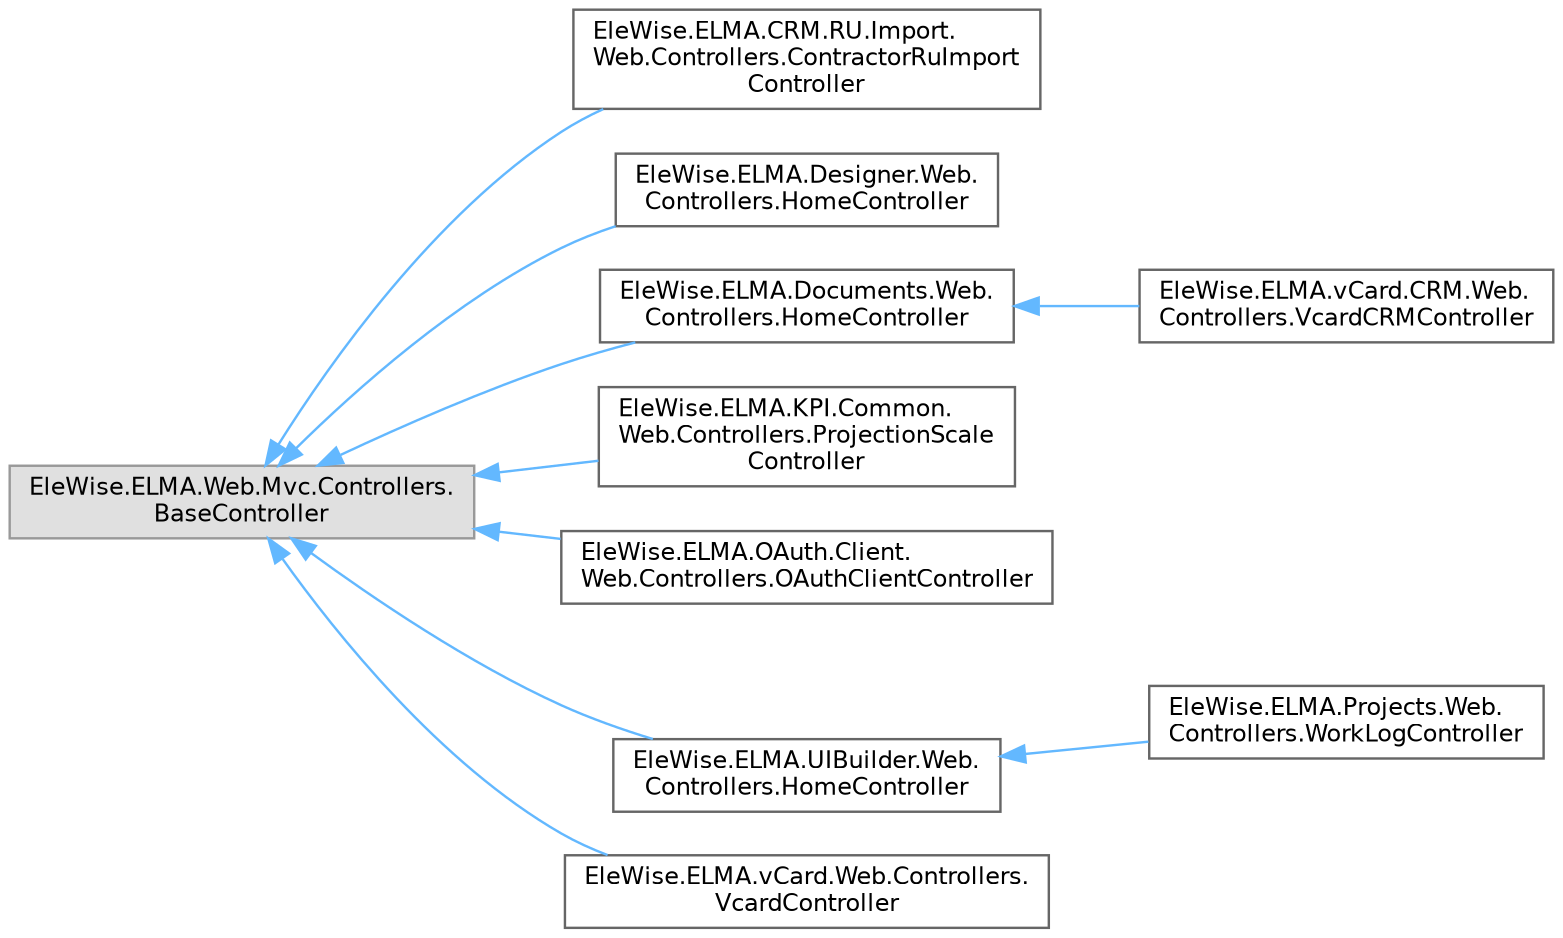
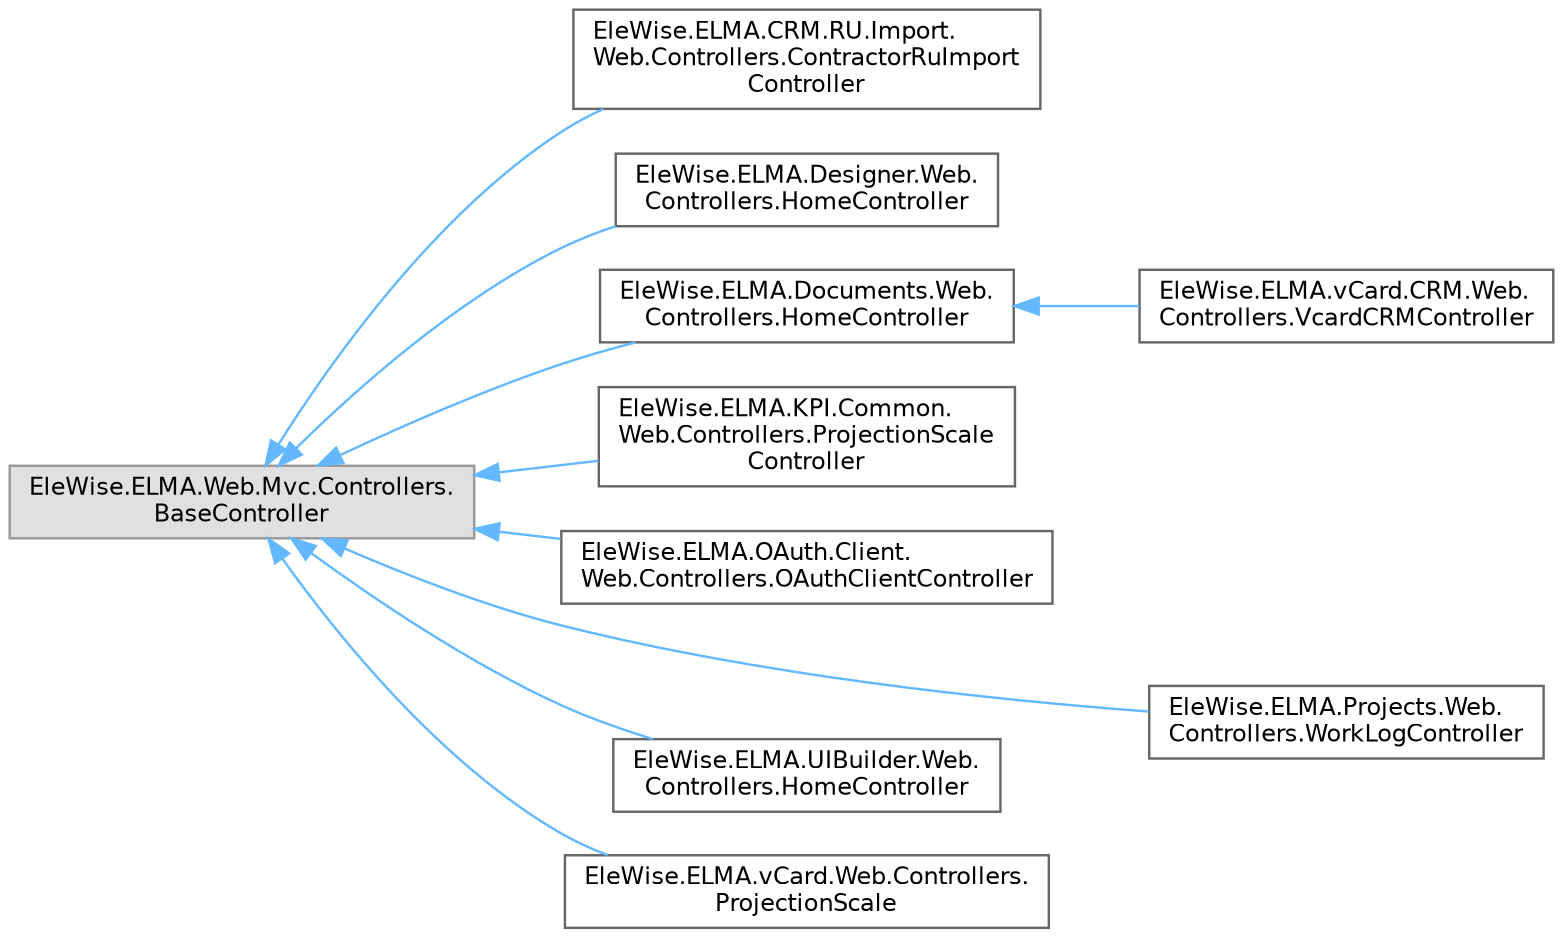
edge "EleWise.ELMA.Projects.Web. Controllers.WorkLogController" -> "EleWise.ELMA.UIBuilder.Web. Controllers.HomeController": now "EleWise.ELMA.Projects.Web. Controllers.WorkLogController" -> "EleWise.ELMA.Web.Mvc.Controllers. BaseController"
node "EleWise.ELMA.vCard.Web.Controllers. VcardController": label "EleWise.ELMA.vCard.Web.Controllers. VcardController" -> "EleWise.ELMA.vCard.Web.Controllers. ProjectionScale"
